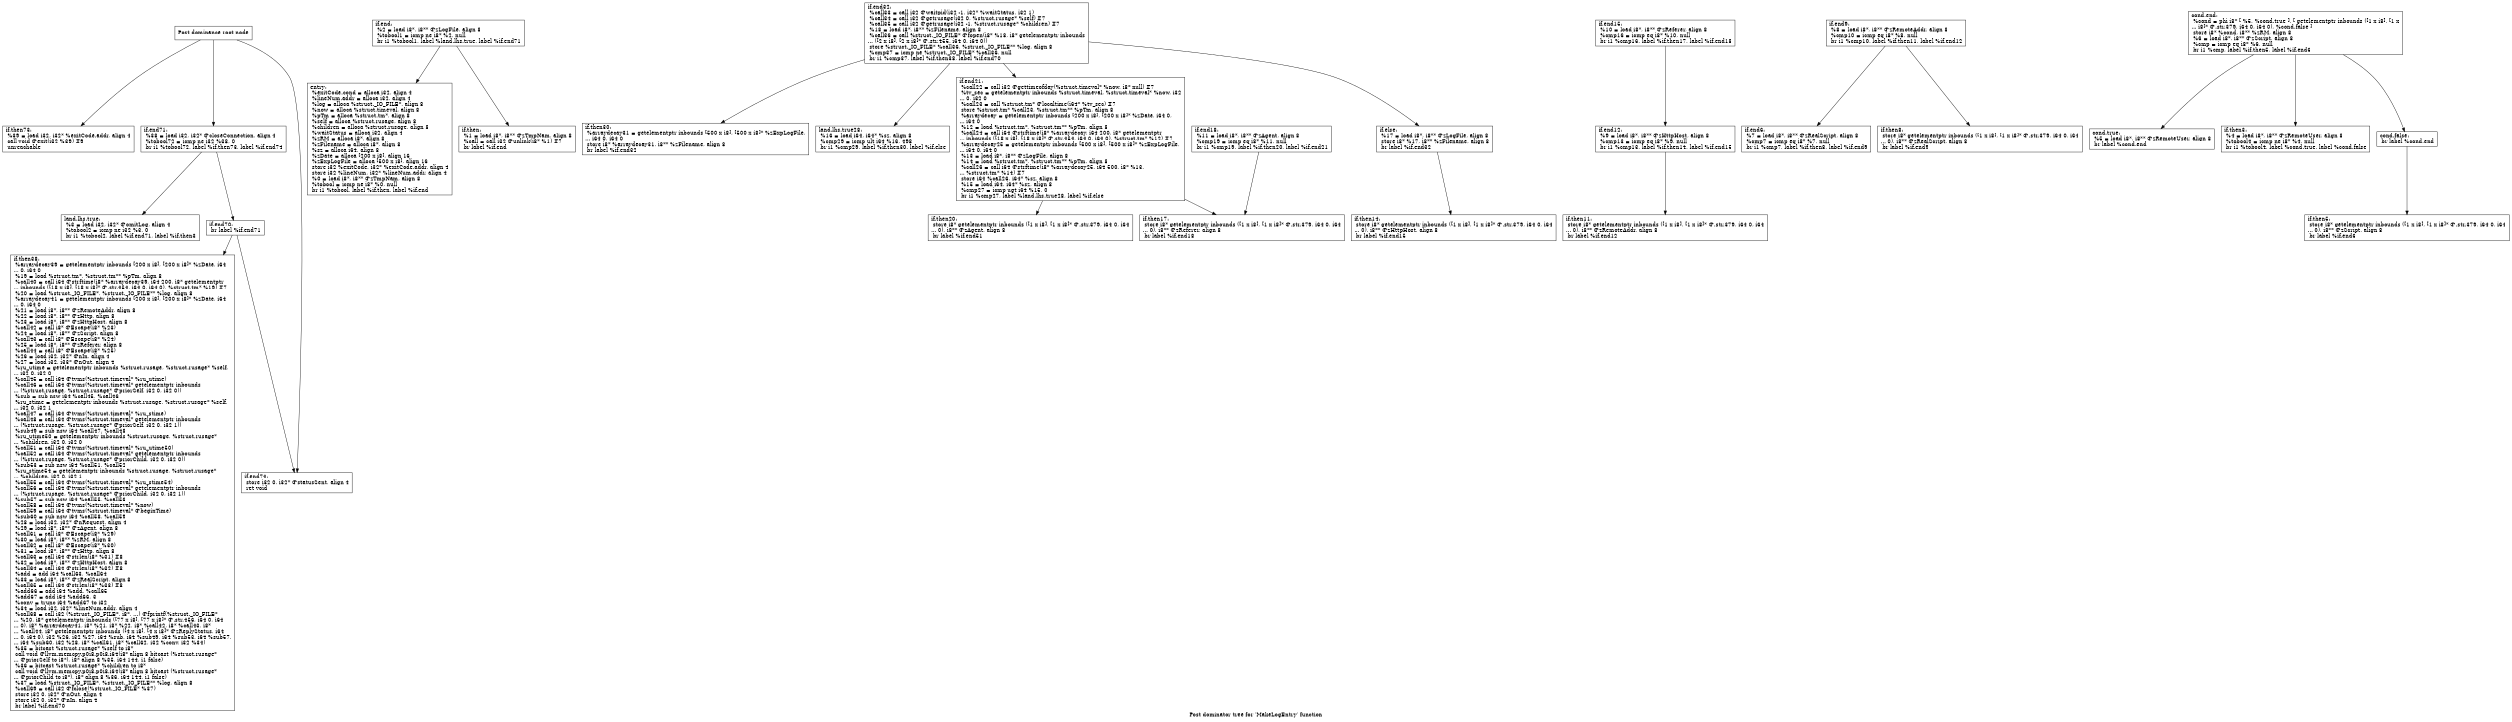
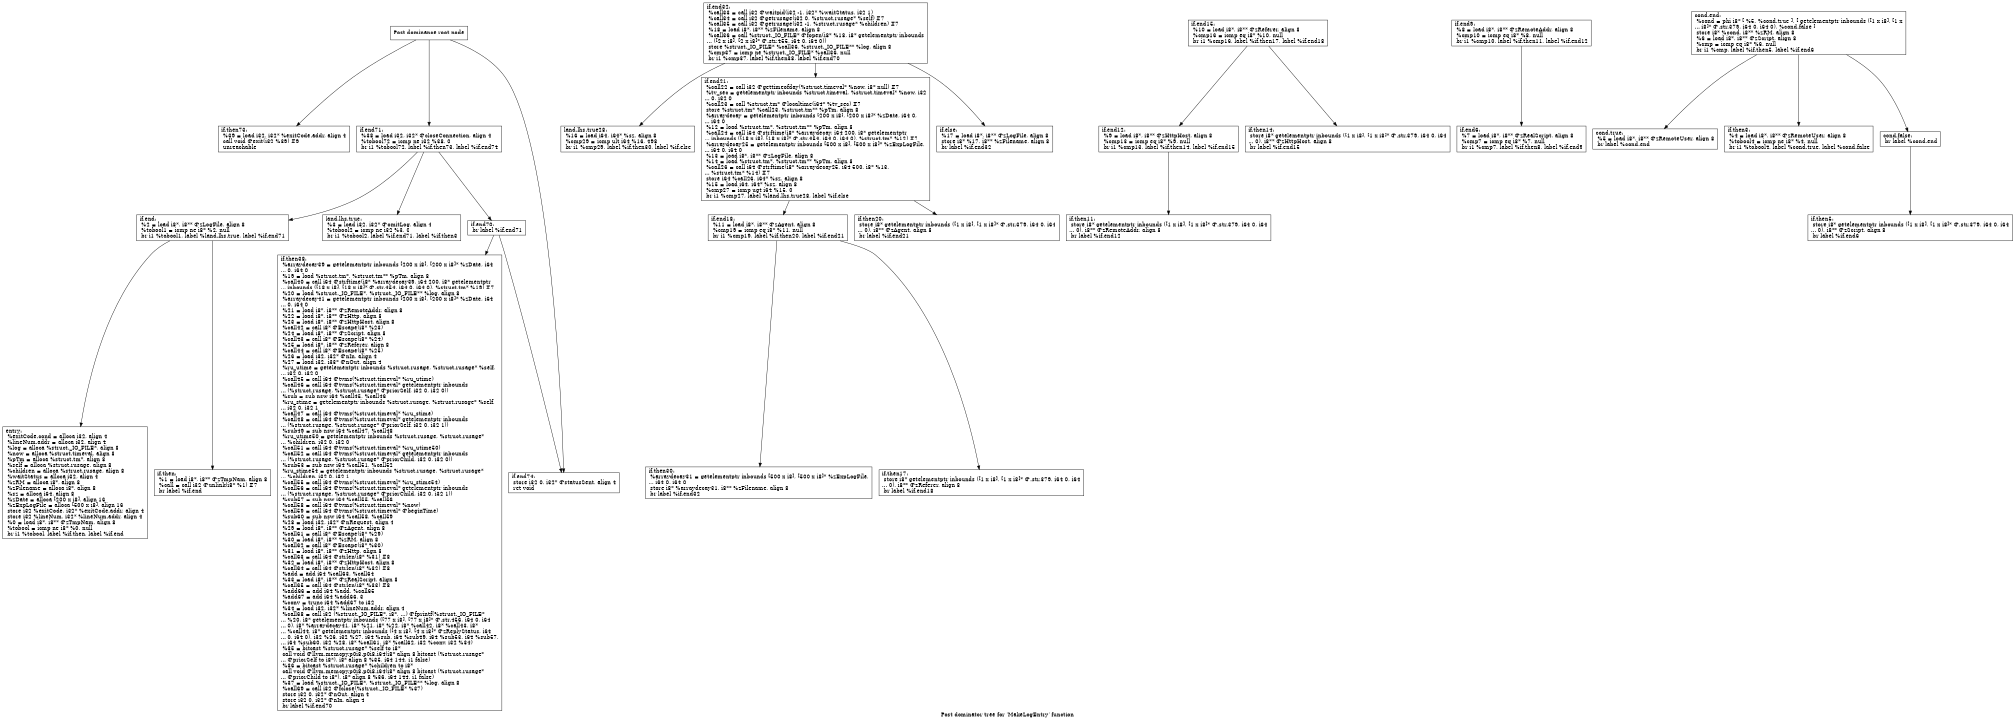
edge "if.end32:" -> "if.then30:": now "if.end18:" -> "if.then30:"
node "if.then8:": removed
edge "if.else:" -> "if.then14:": now "if.end15:" -> "if.then14:"
edge "if.end71:" -> "if.end:": added
edge "if.end21:" -> "if.then17:": now "if.end21:" -> "if.end18:"
node "if.then20:": text "br label %if.end51" -> "br label %if.end21"
